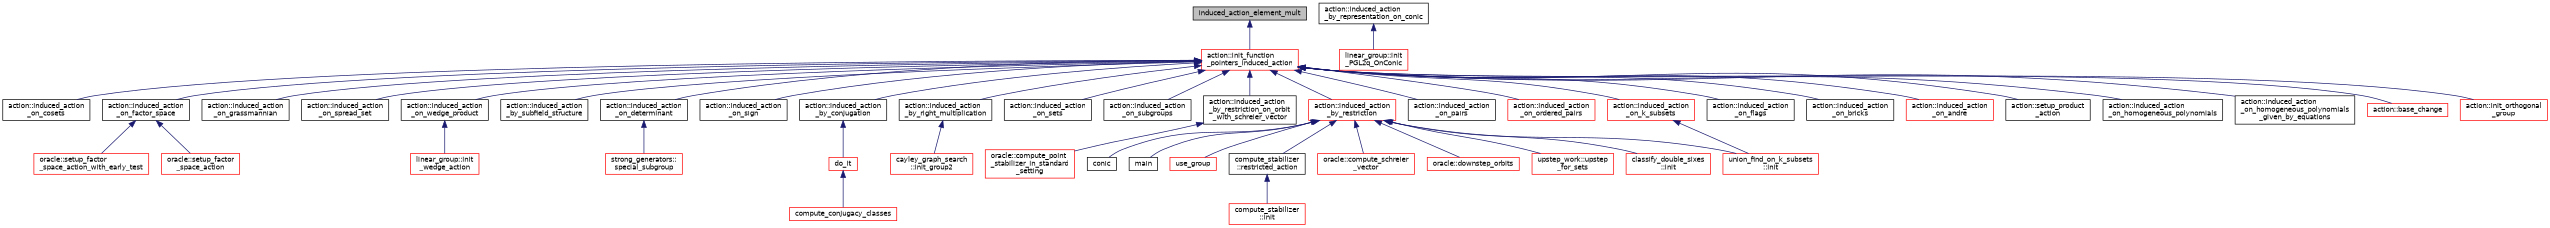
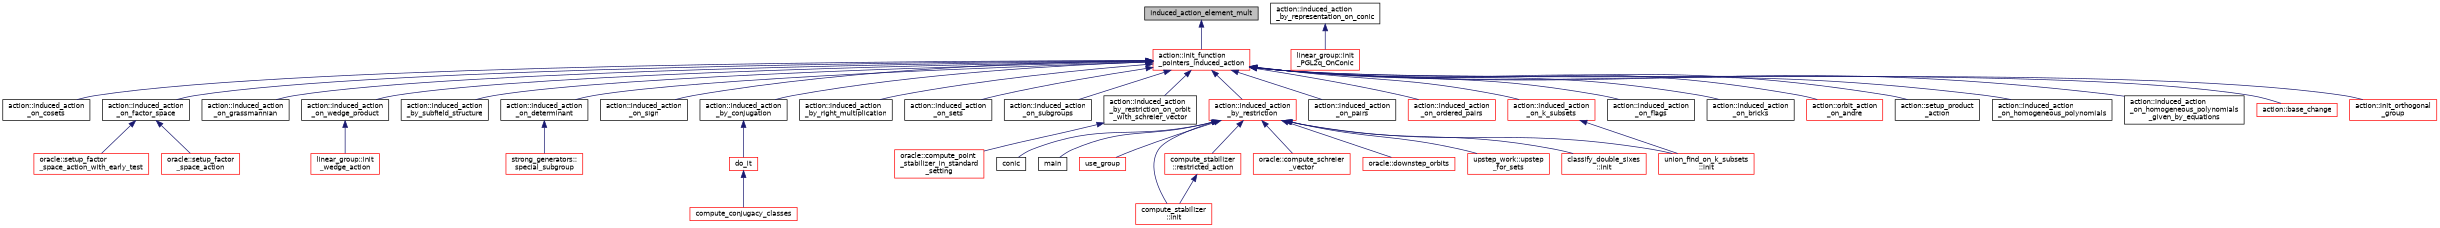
node "action::induced_action _on_spread_set": removed
node "action::induced_action _on_andre": label "action::induced_action _on_andre" -> "action::orbit_action _on_andre"
edge "compute_stabilizer ::init" -> "action::induced_action _by_restriction": added
node "cayley_graph_search ::init_group2": removed
node "compute_stabilizer ::restricted_action": color black -> red
